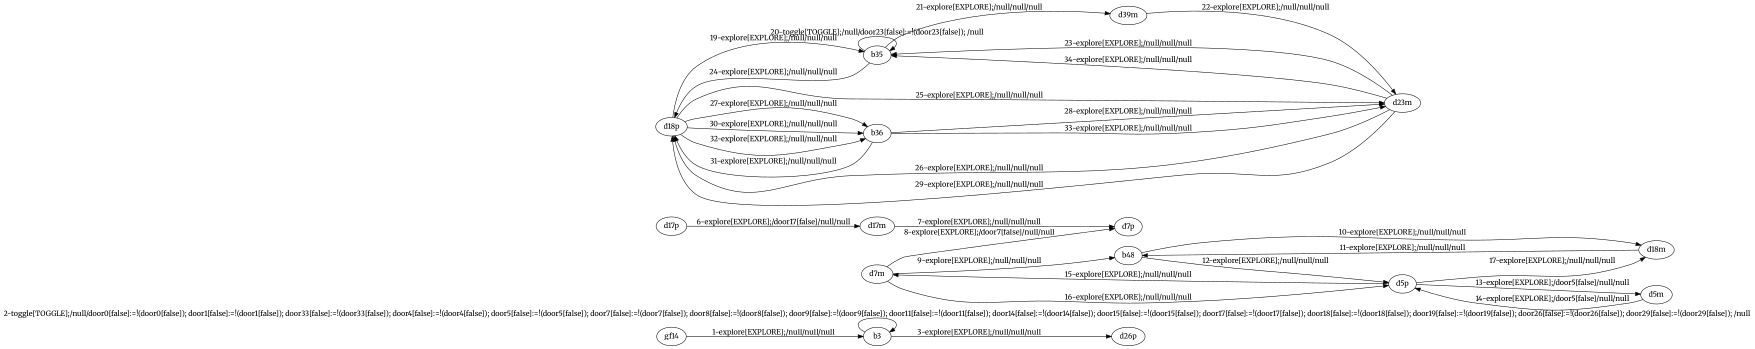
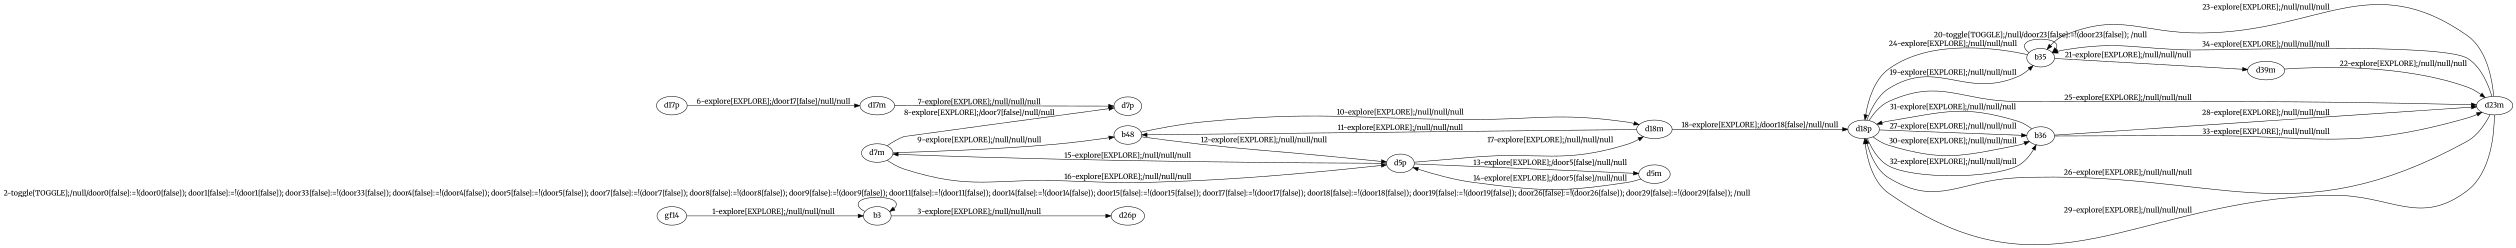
edge "d18m" -> "d18p": added, label "18-explore[EXPLORE];/door18[false]/null/null"
